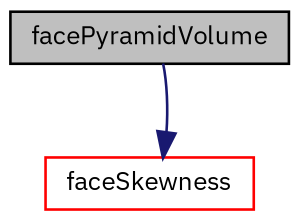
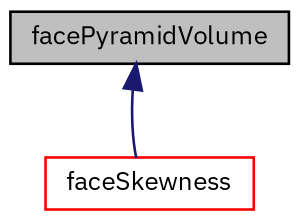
edge "facePyramidVolume" -> "faceSkewness": reversed
